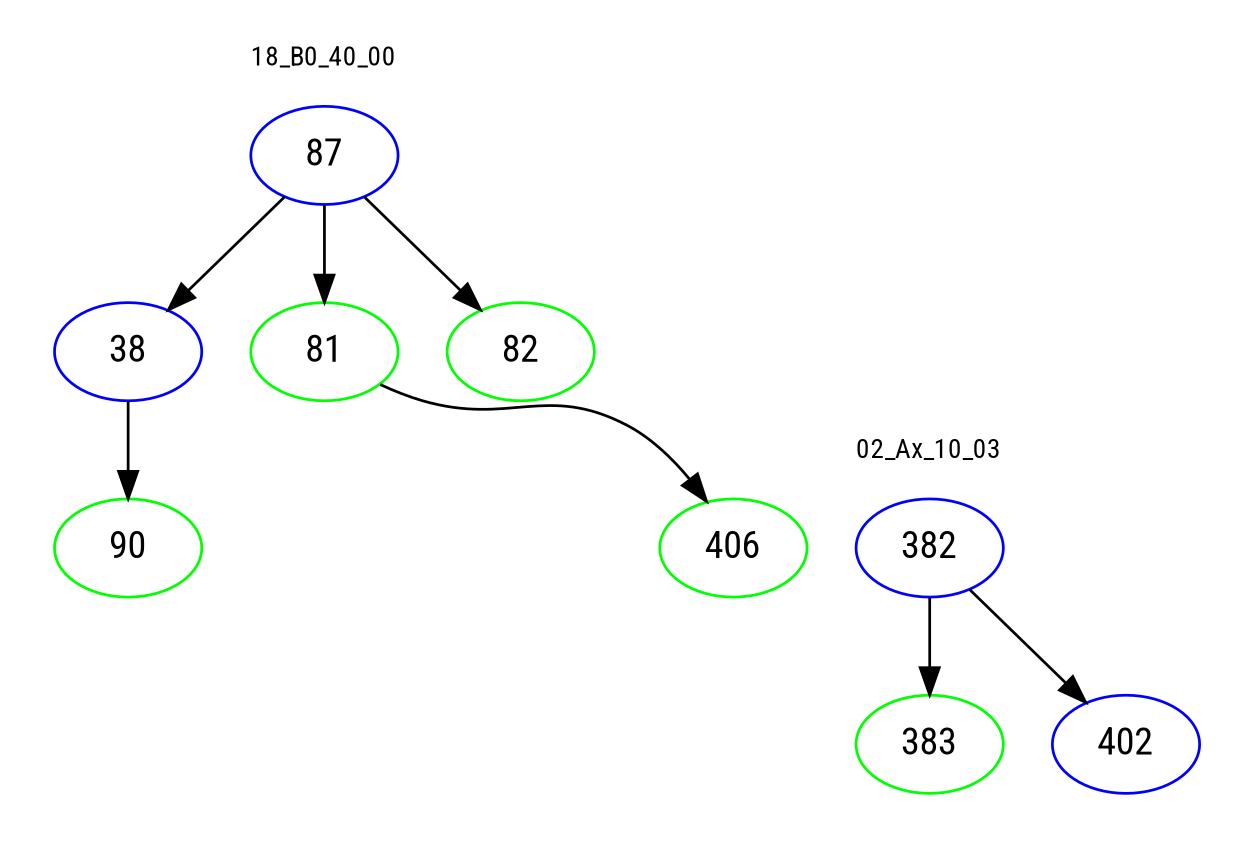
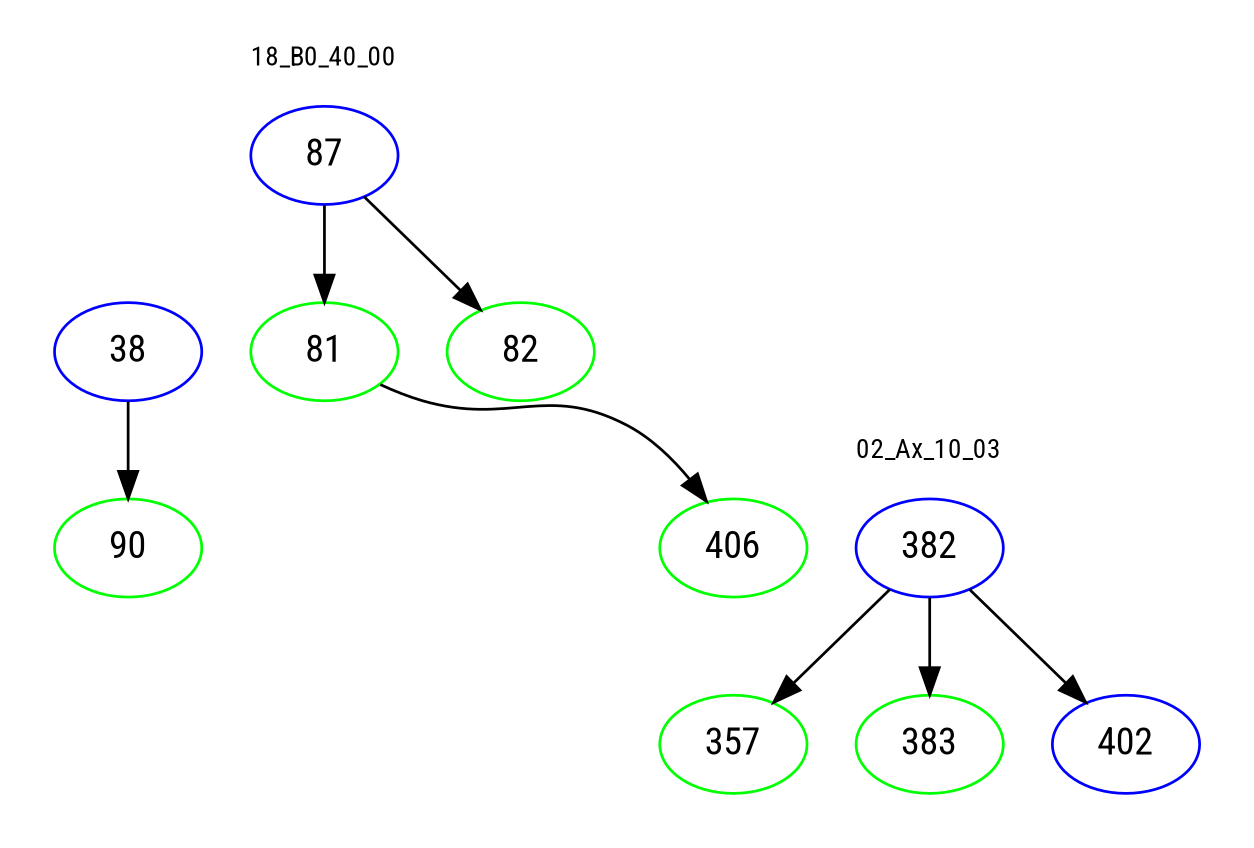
edge "87" -> "38": removed
node "357": added
